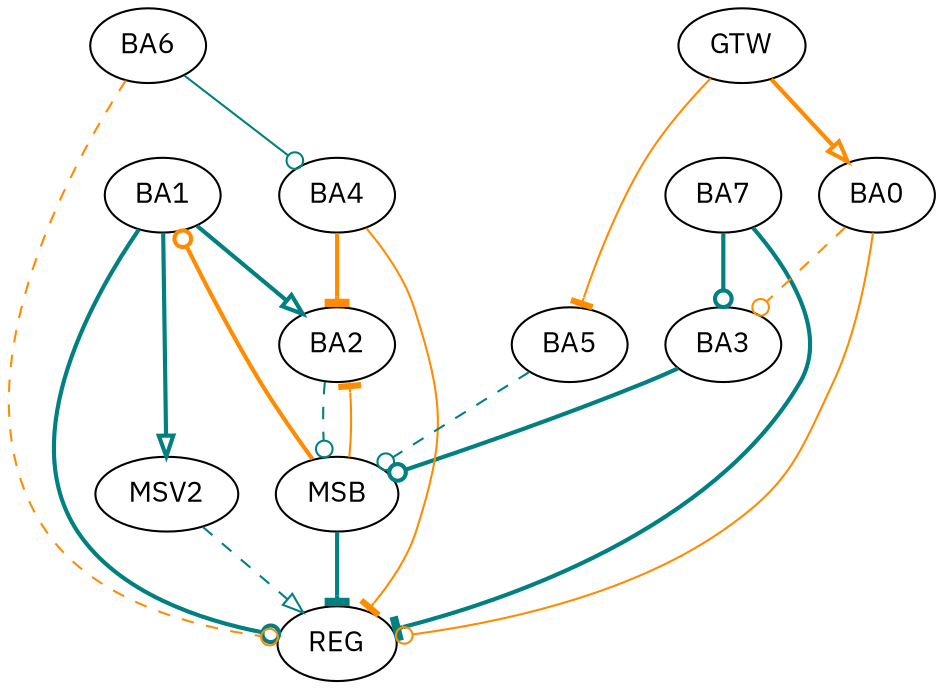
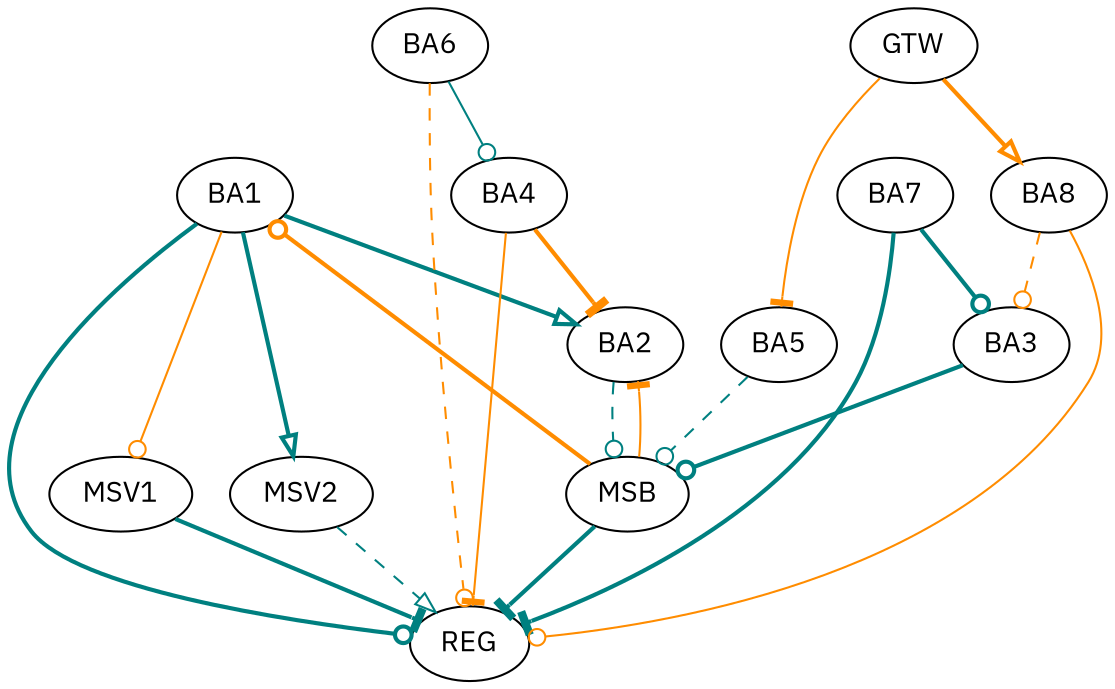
node "BA0": label "BA0" -> "BA8"
node "MSV1": added
